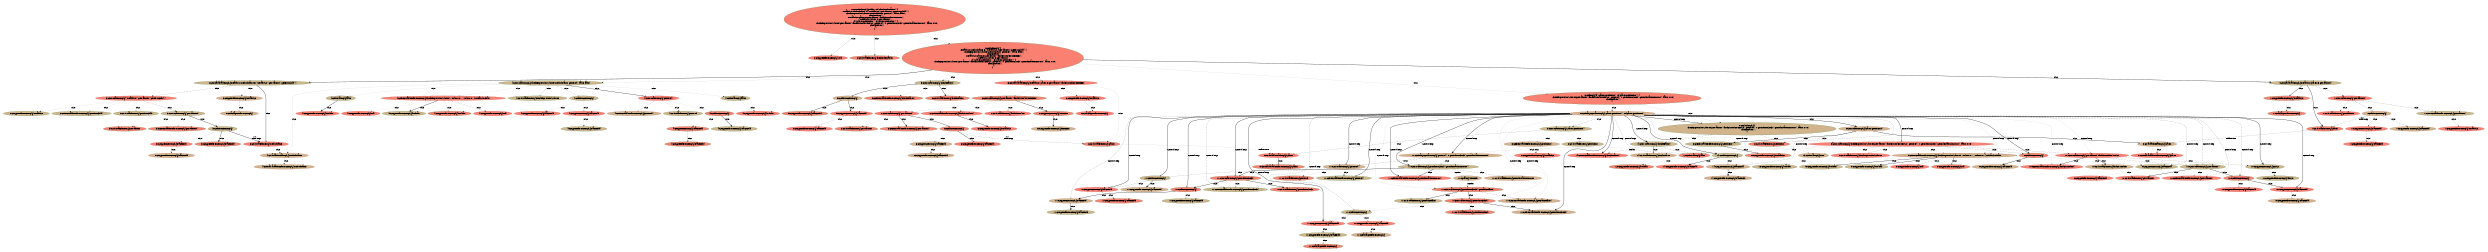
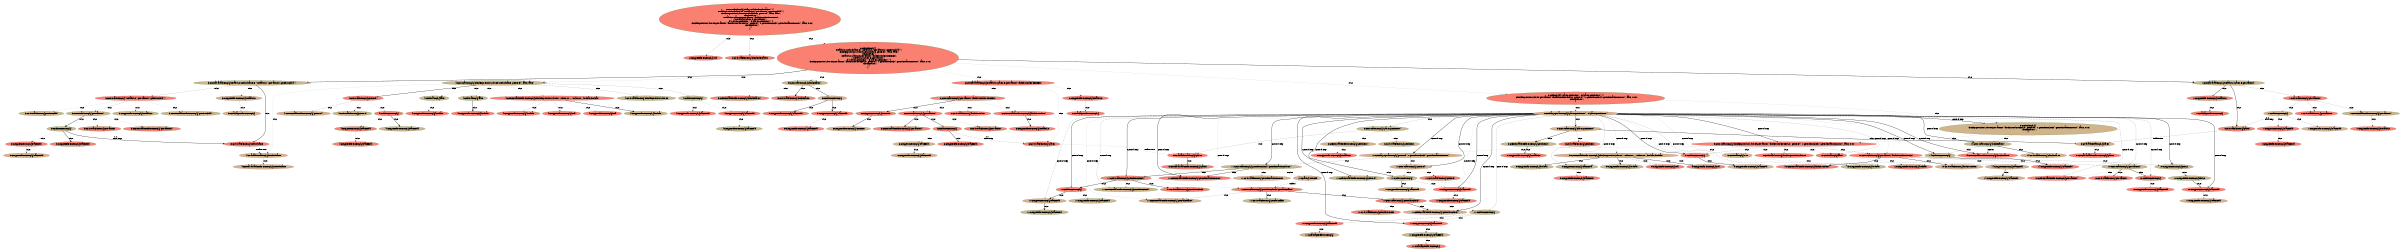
edge "3:CtVirtualElement@methodName" -> "4:CtVariableReadImpl@methodName": label "AST" -> "Define-Use"
edge "10:CtThisAccessImpl@" -> "10:CtTypeAccessImpl@PlaceHold": now "10:CtTypeReferenceImpl@ELIST" -> "10:CtTypeAccessImpl@PlaceHold"
